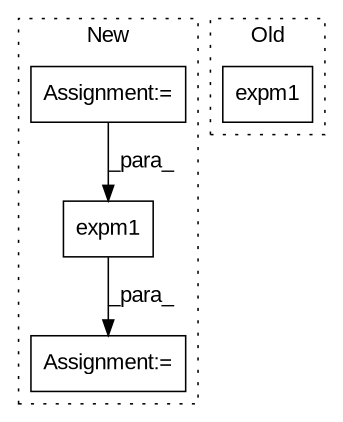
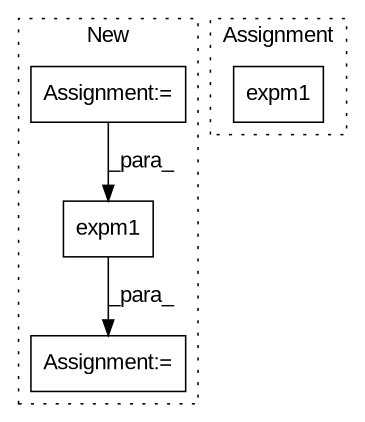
cluster "Old": label "Old" -> "Assignment"
